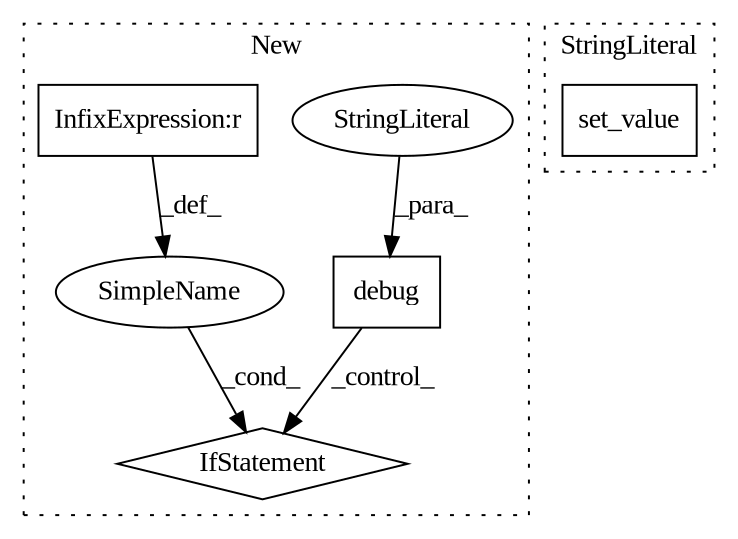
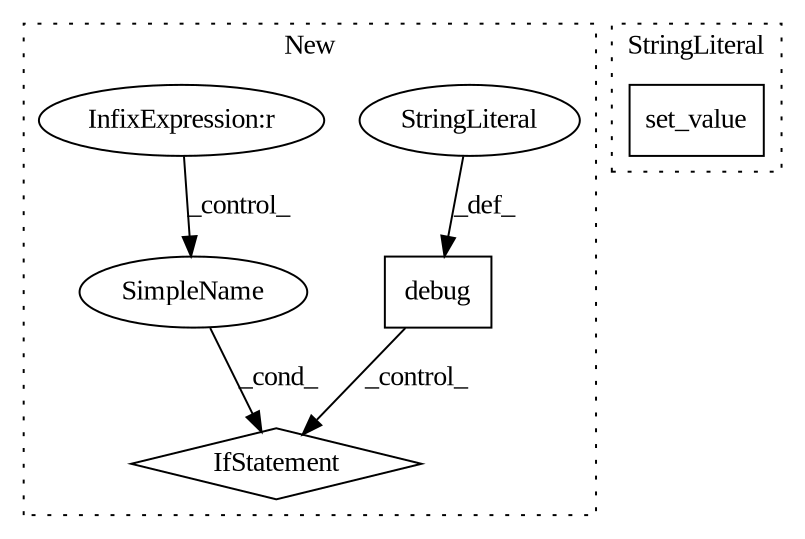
node "InfixExpression:r": shape box -> ellipse
edge "InfixExpression:r" -> "SimpleName": label "_def_" -> "_control_"
edge "StringLiteral" -> "debug": label "_para_" -> "_def_"
